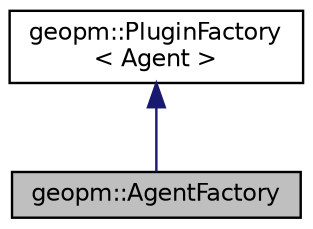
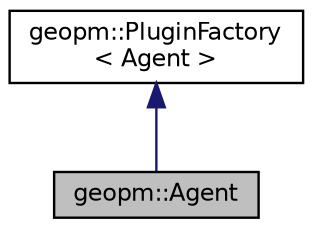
node "geopm::AgentFactory": label "geopm::AgentFactory" -> "geopm::Agent"
